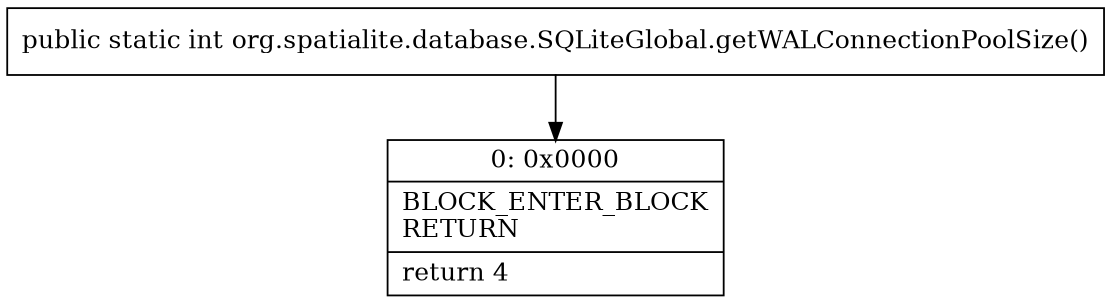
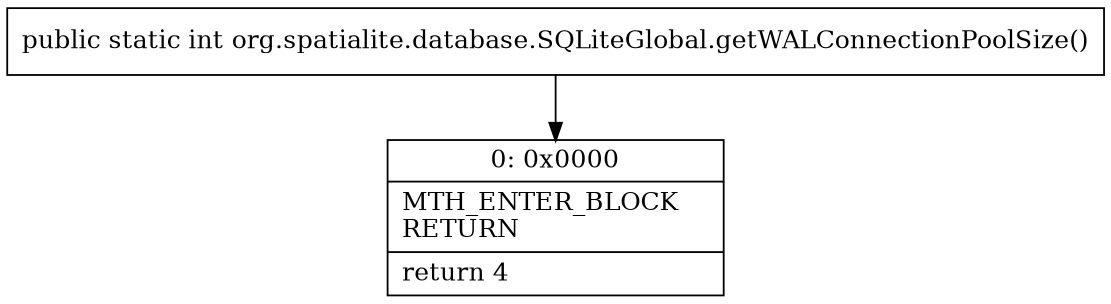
node "0: 0x0000": text "BLOCK_ENTER_BLOCK" -> "MTH_ENTER_BLOCK"
